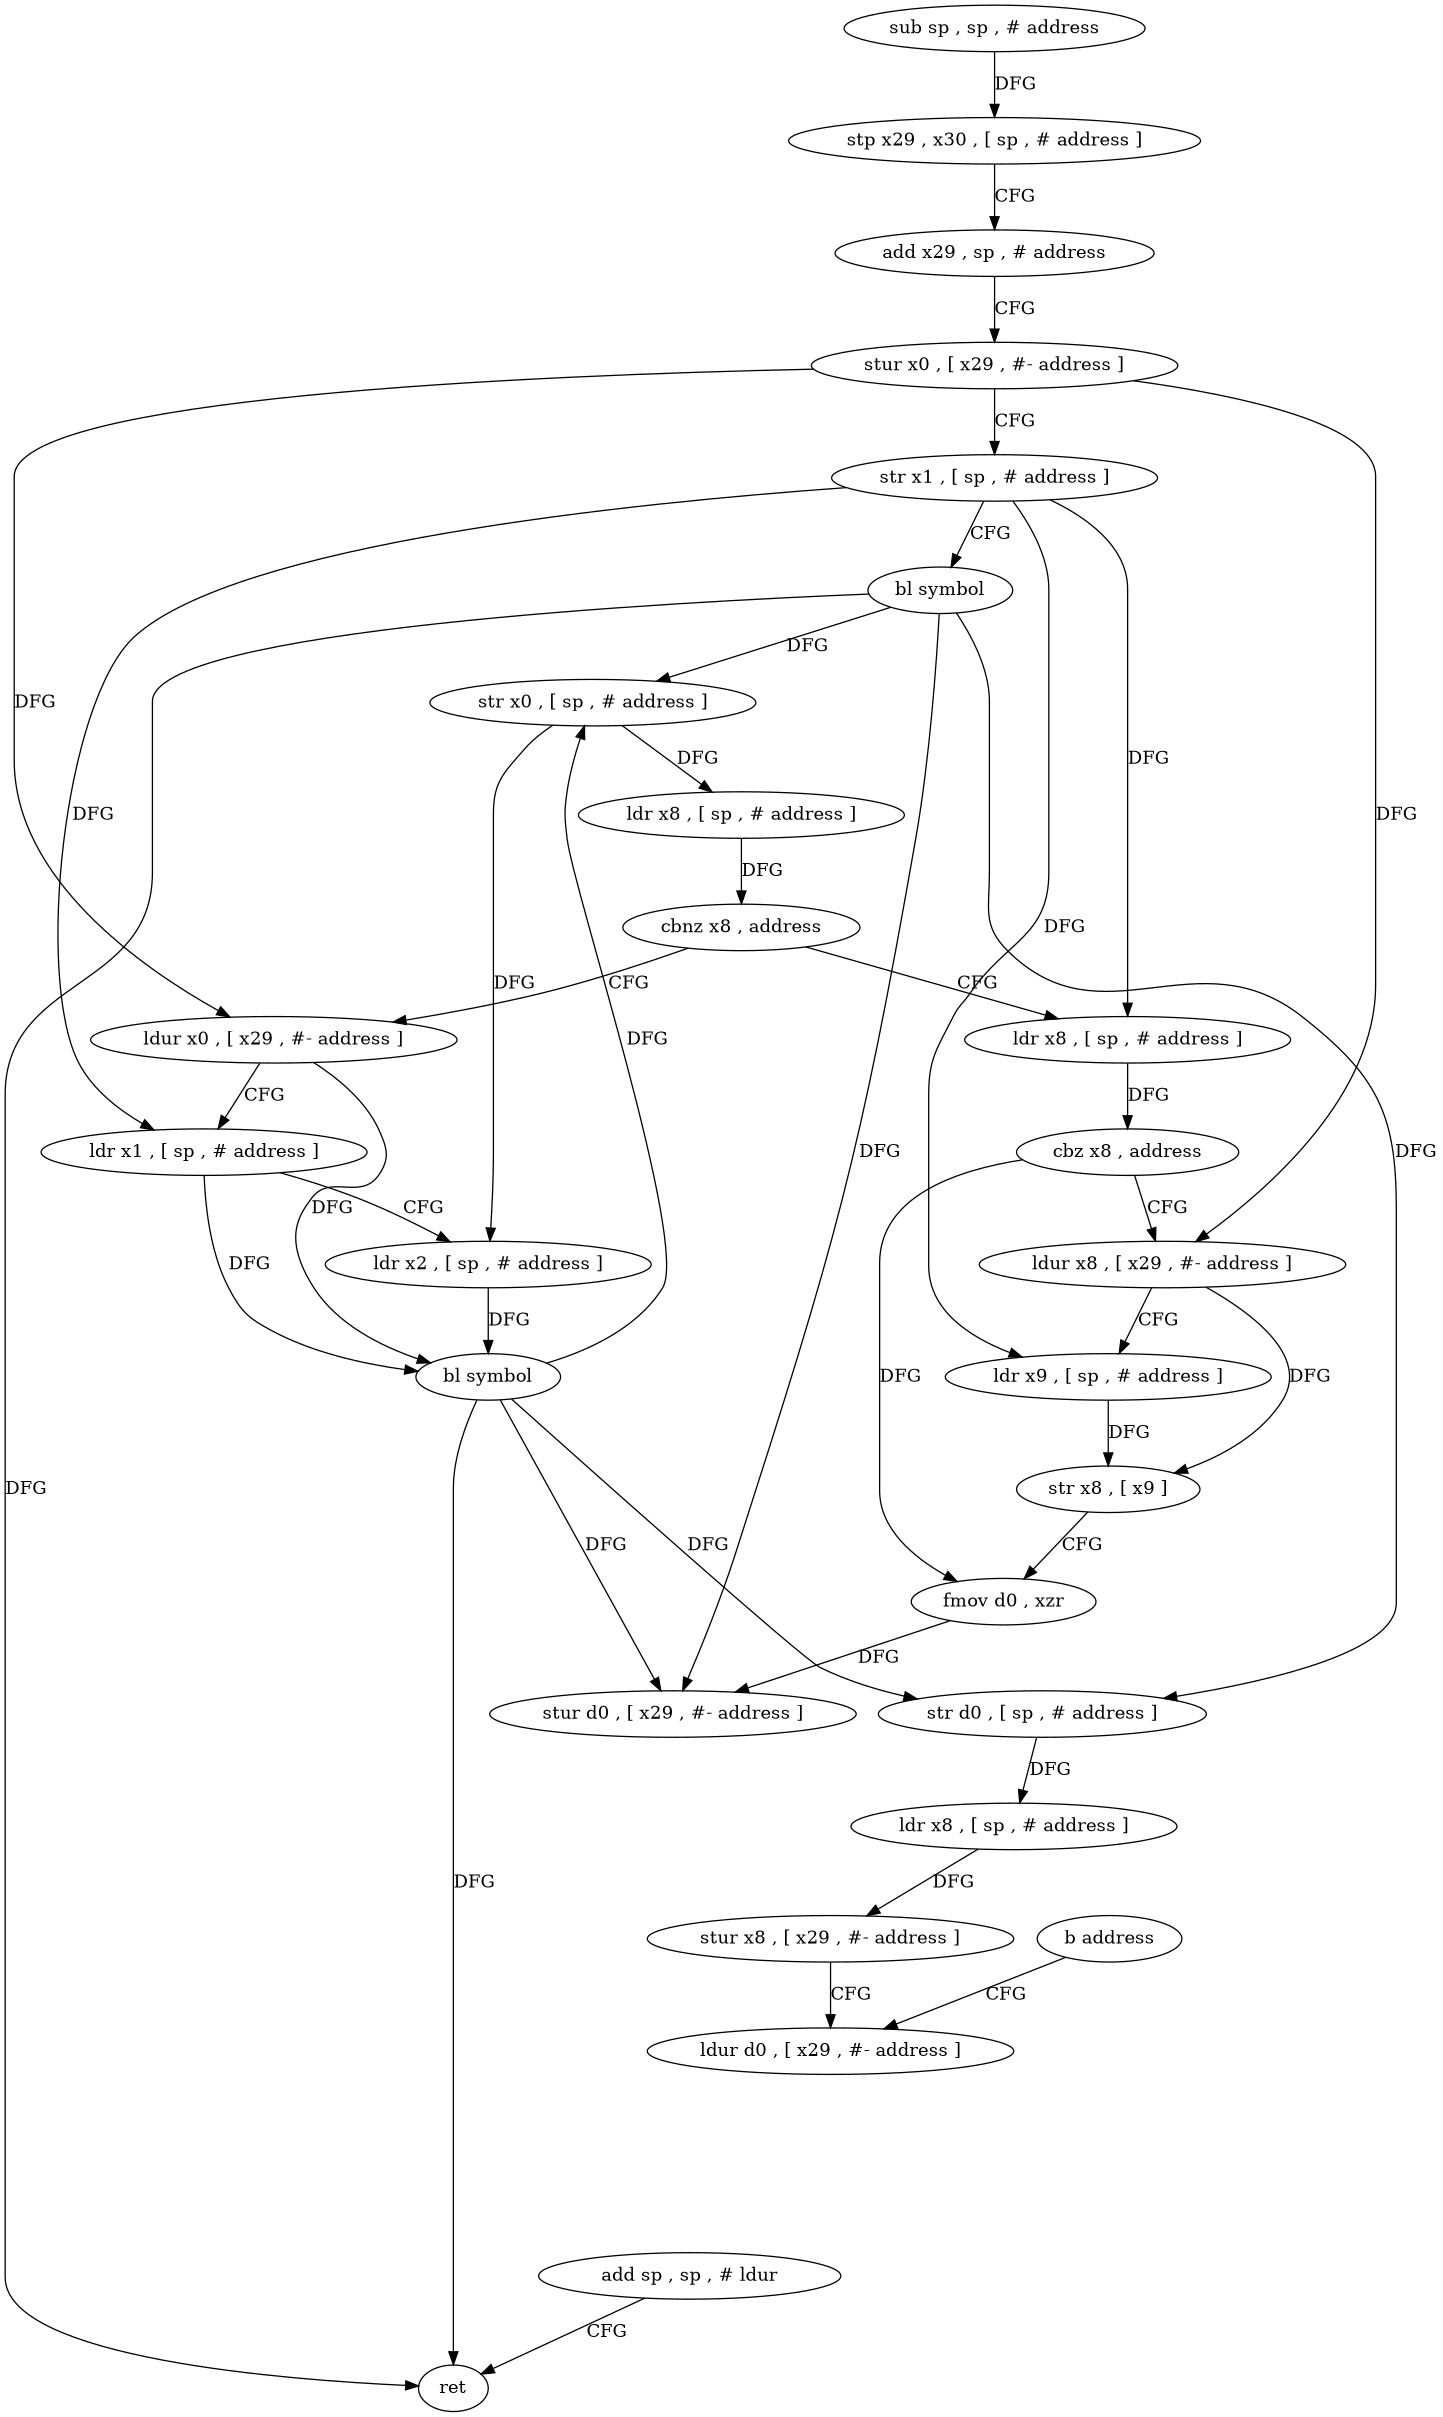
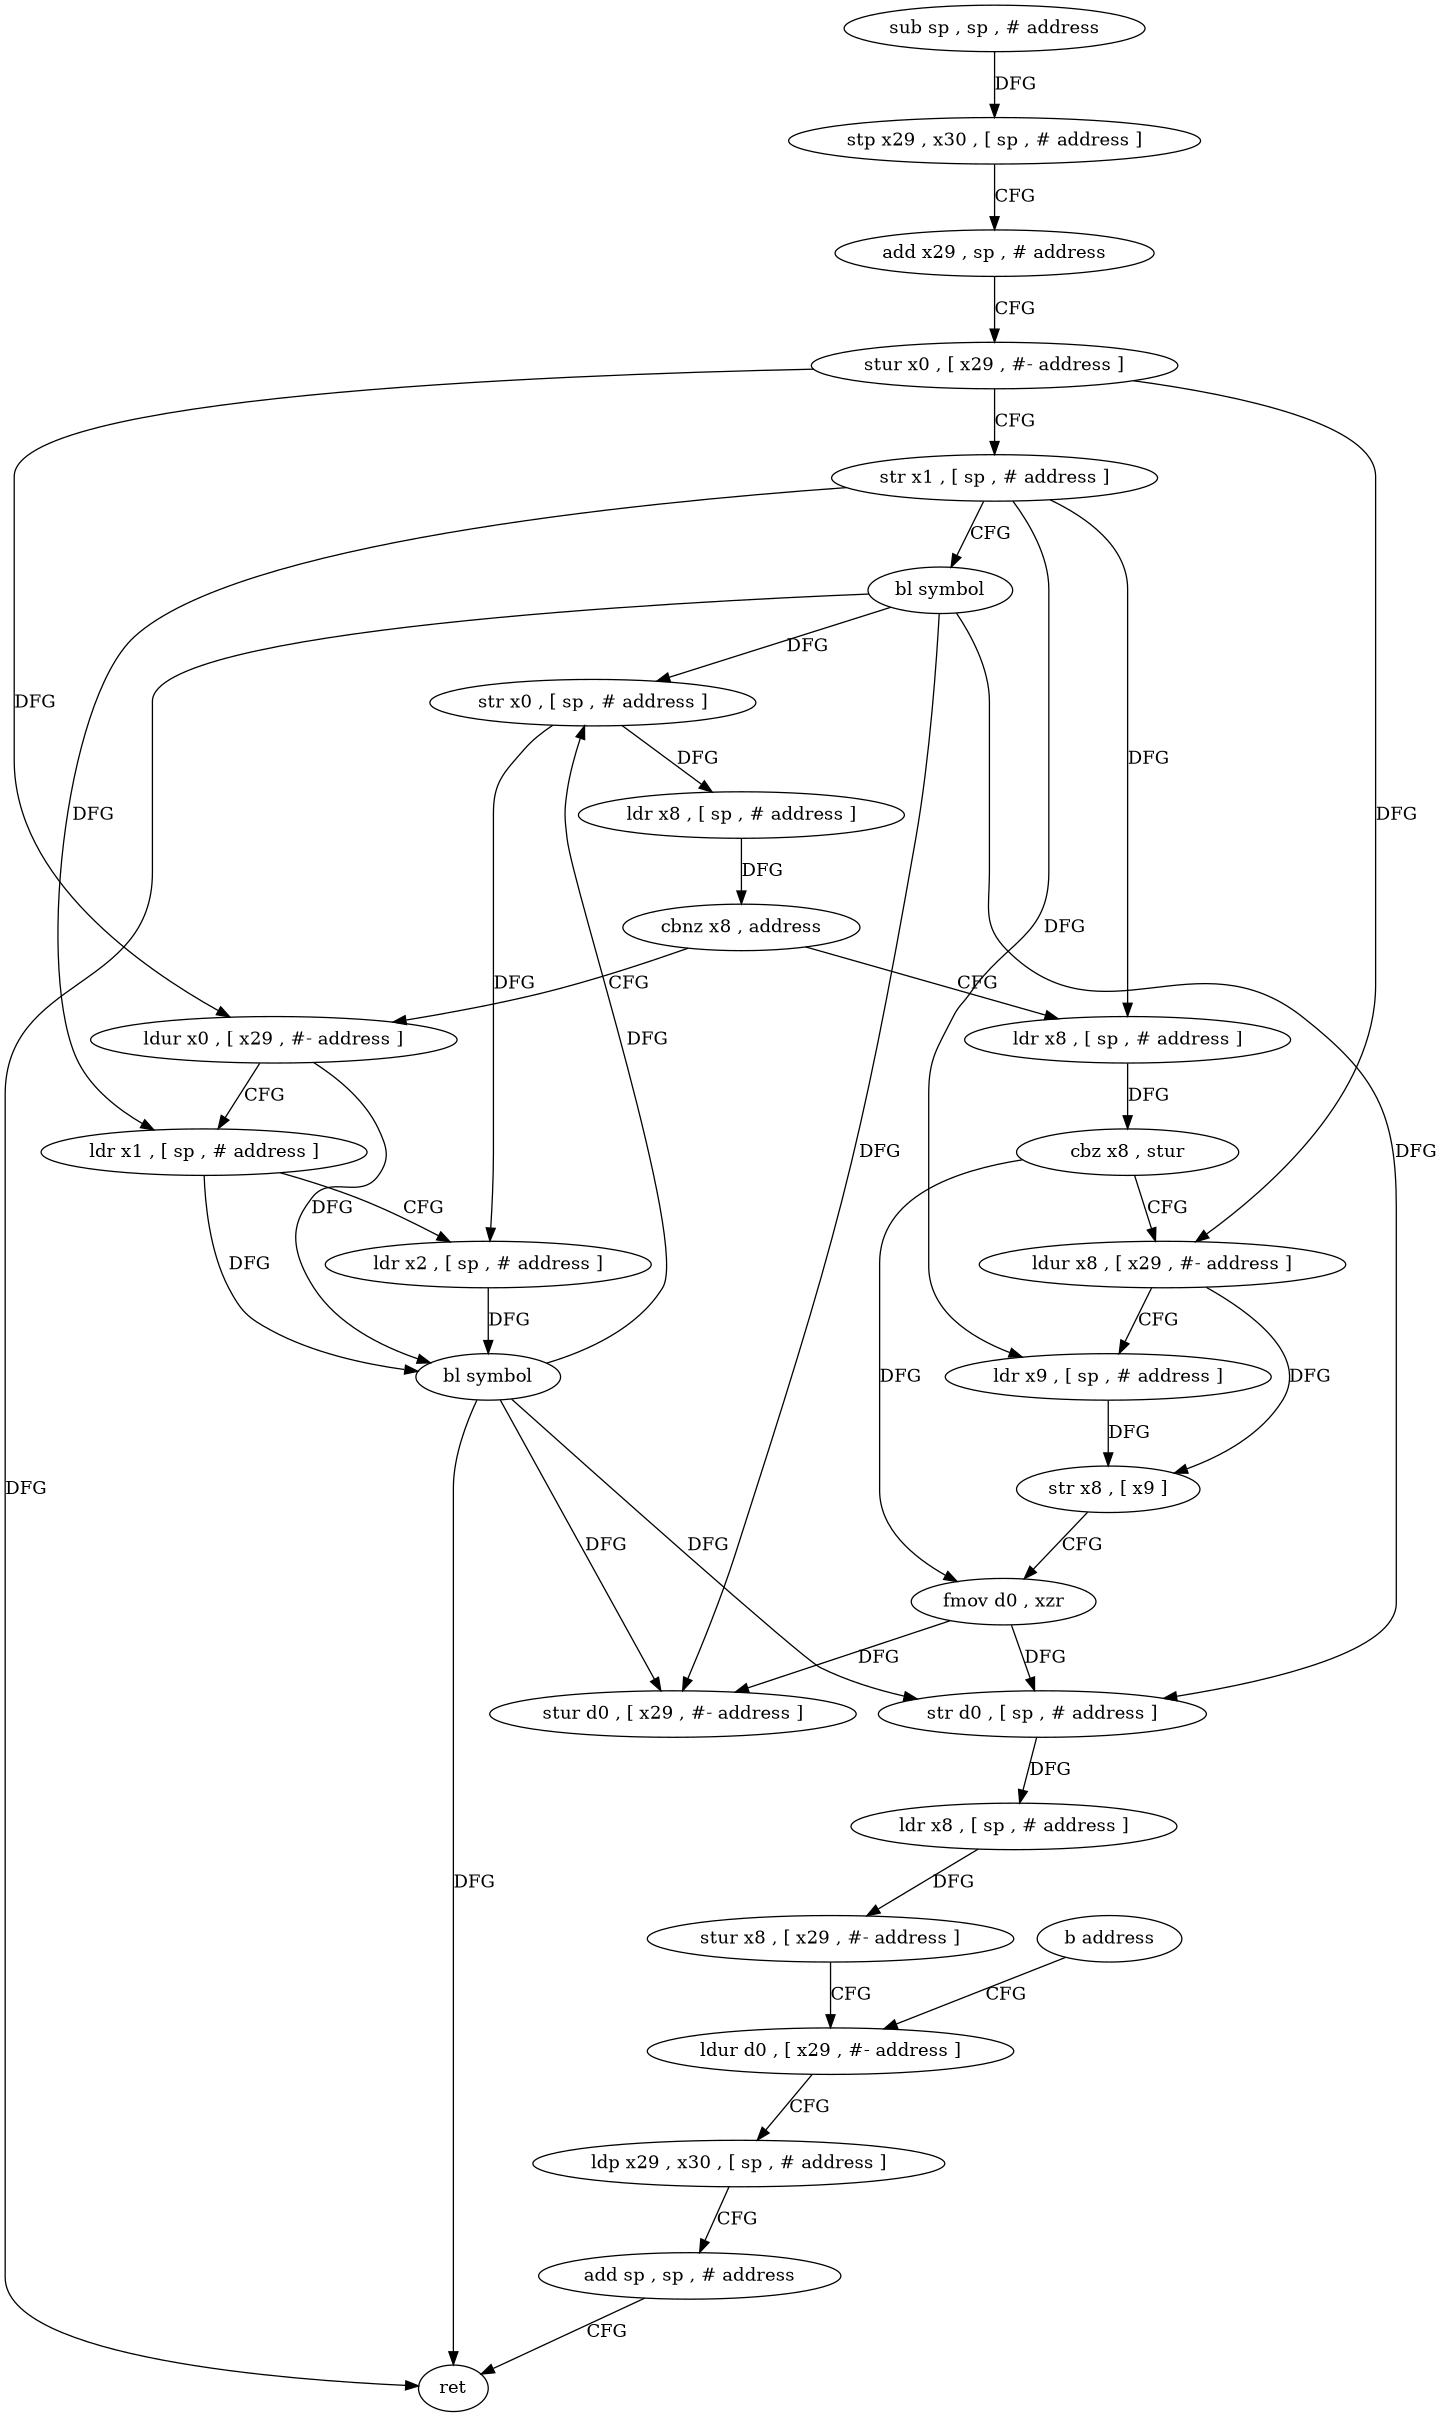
node "cbz x8 , address": label "cbz x8 , address" -> "cbz x8 , stur"
edge "fmov d0 , xzr" -> "str d0 , [ sp , # address ]": added, label "DFG"
node "ldp x29 , x30 , [ sp , # address ]": added
node "add sp , sp , # ldur": label "add sp , sp , # ldur" -> "add sp , sp , # address"
